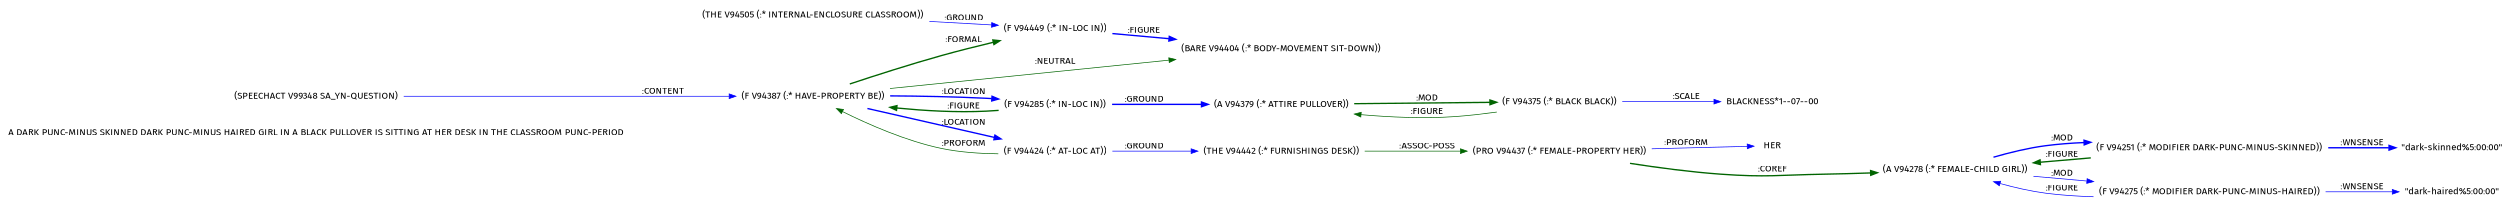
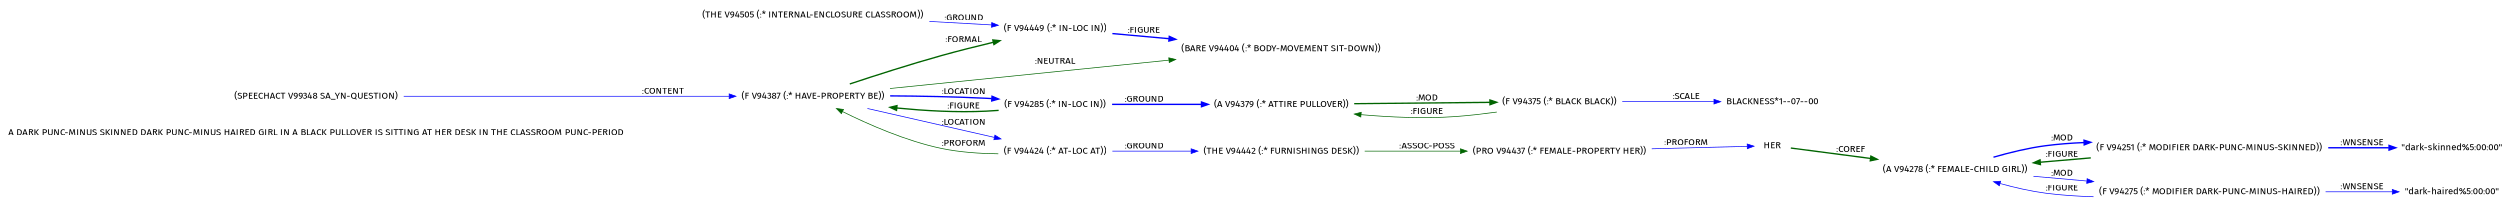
edge "(F V94387 (:* HAVE-PROPERTY BE))" -> "(F V94424 (:* AT-LOC AT))": style bold -> solid
edge "(PRO V94437 (:* FEMALE-PROPERTY HER))" -> "(A V94278 (:* FEMALE-CHILD GIRL))": now "HER" -> "(A V94278 (:* FEMALE-CHILD GIRL))"
